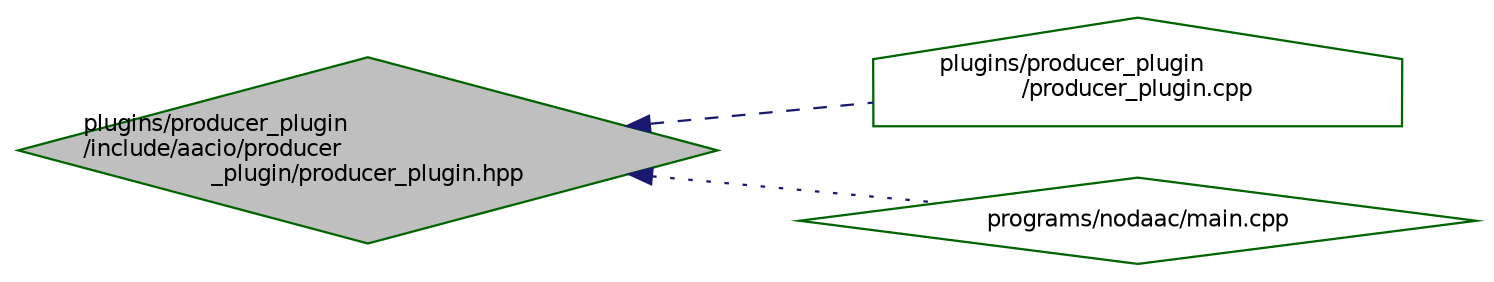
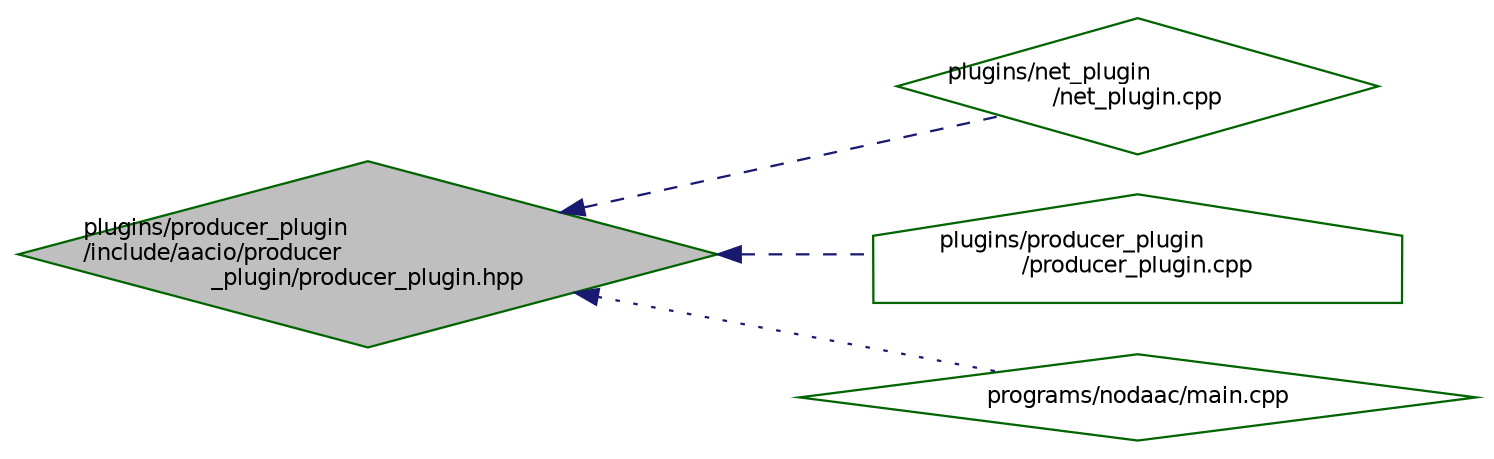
node "plugins/net_plugin /net_plugin.cpp": added
